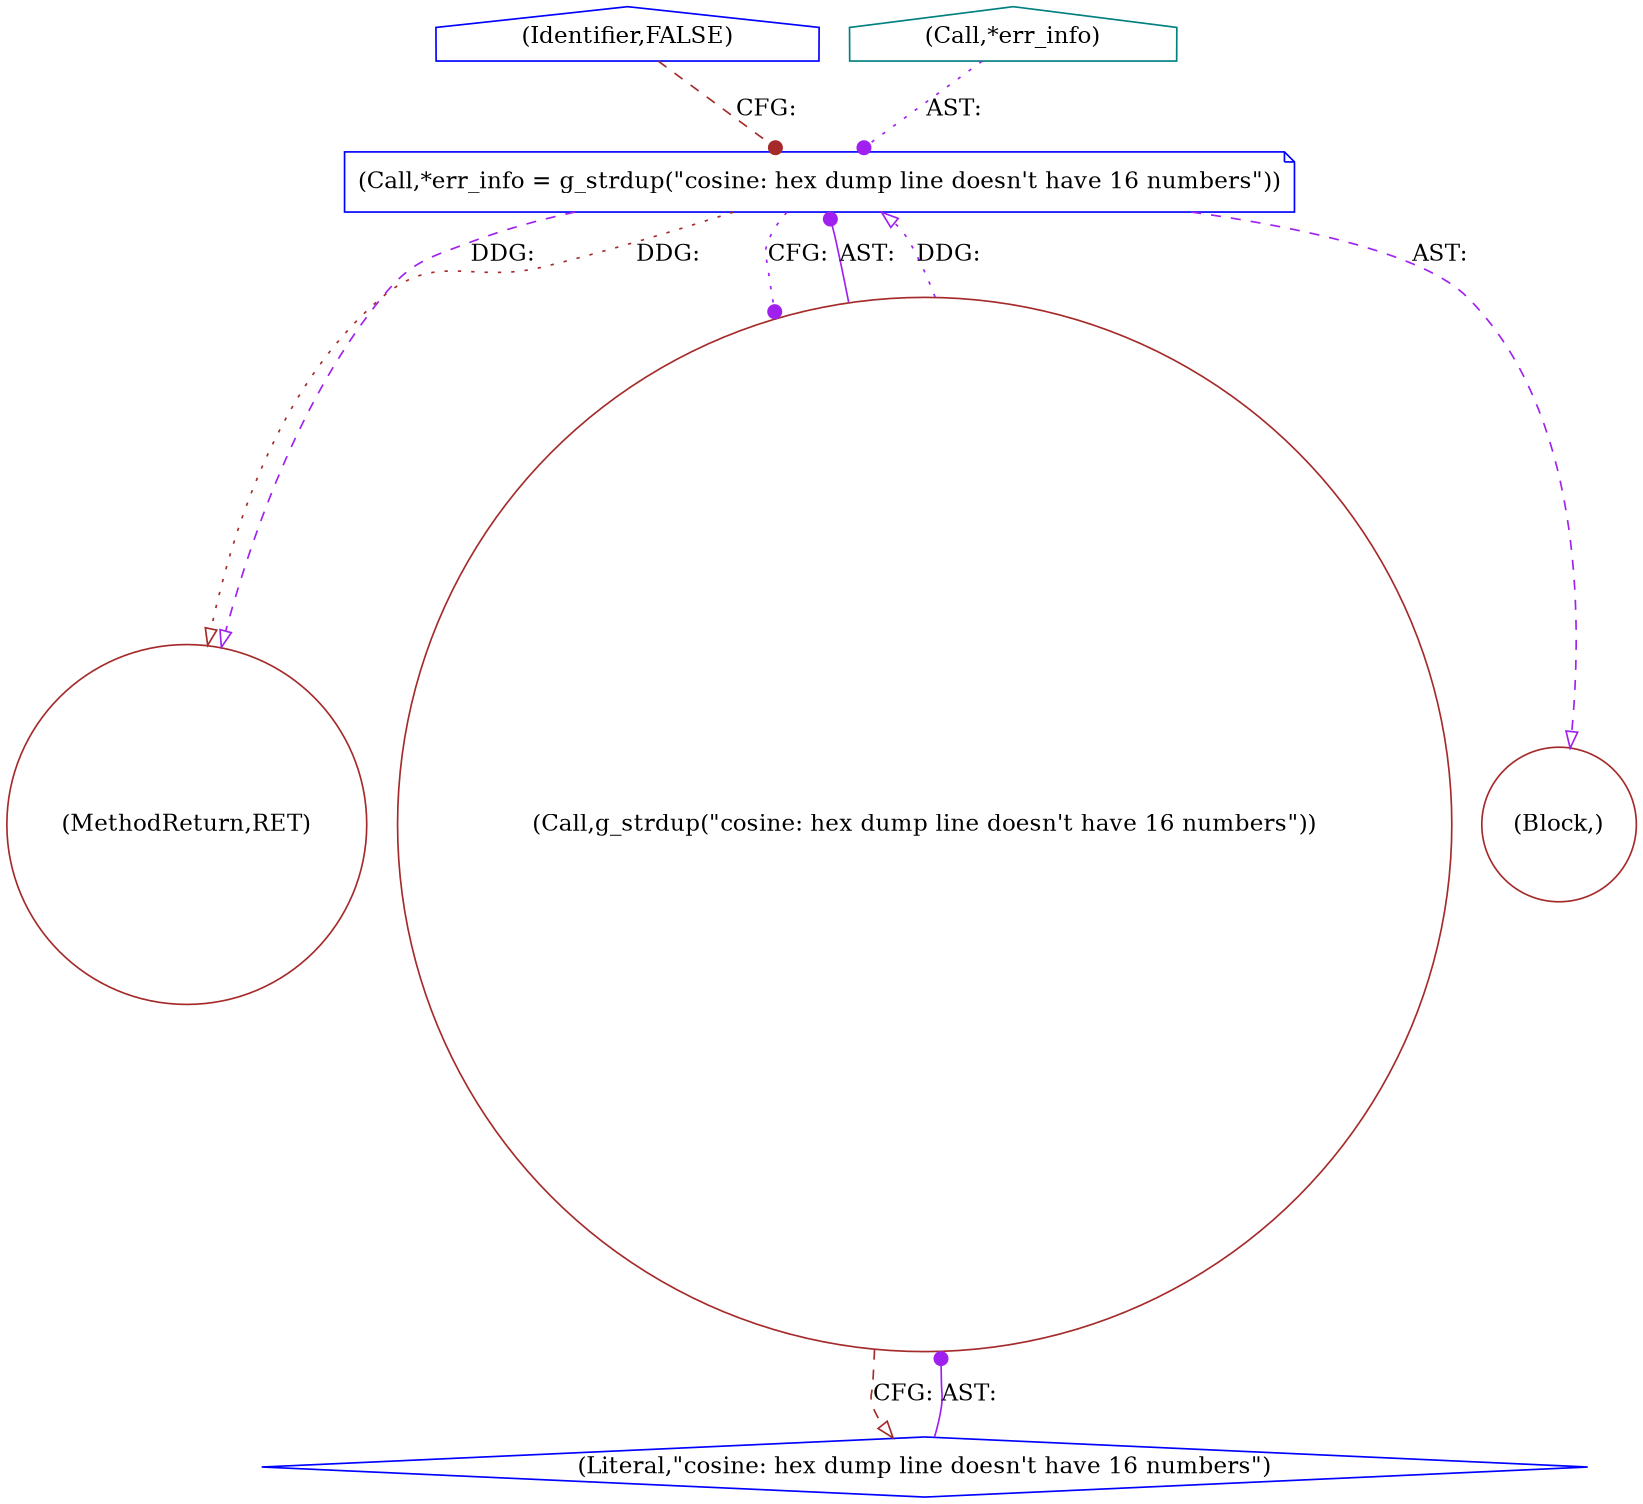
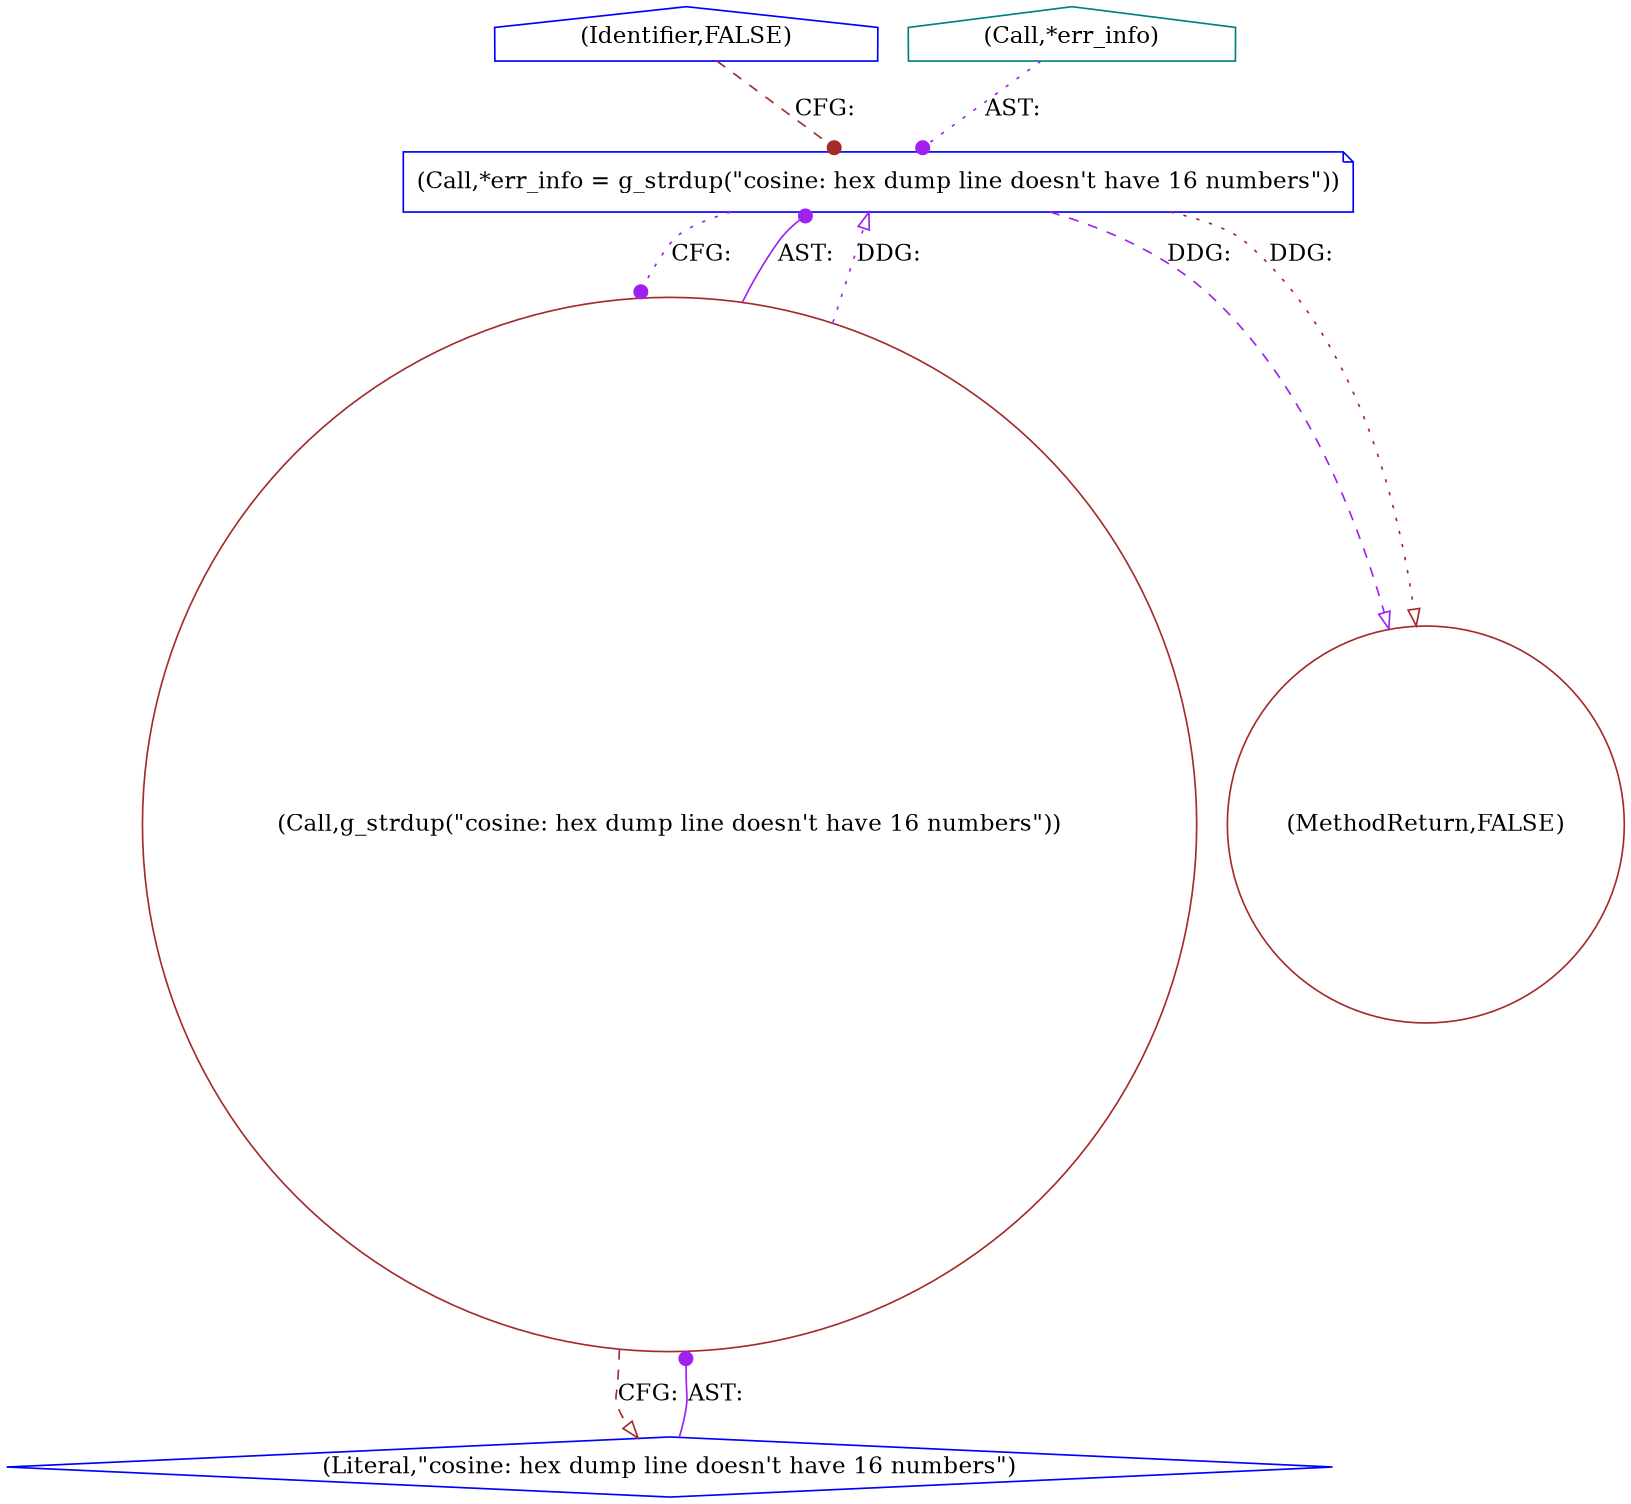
node "(MethodReturn,RET)": label "(MethodReturn,RET)" -> "(MethodReturn,FALSE)"
node "(Block,)": removed
